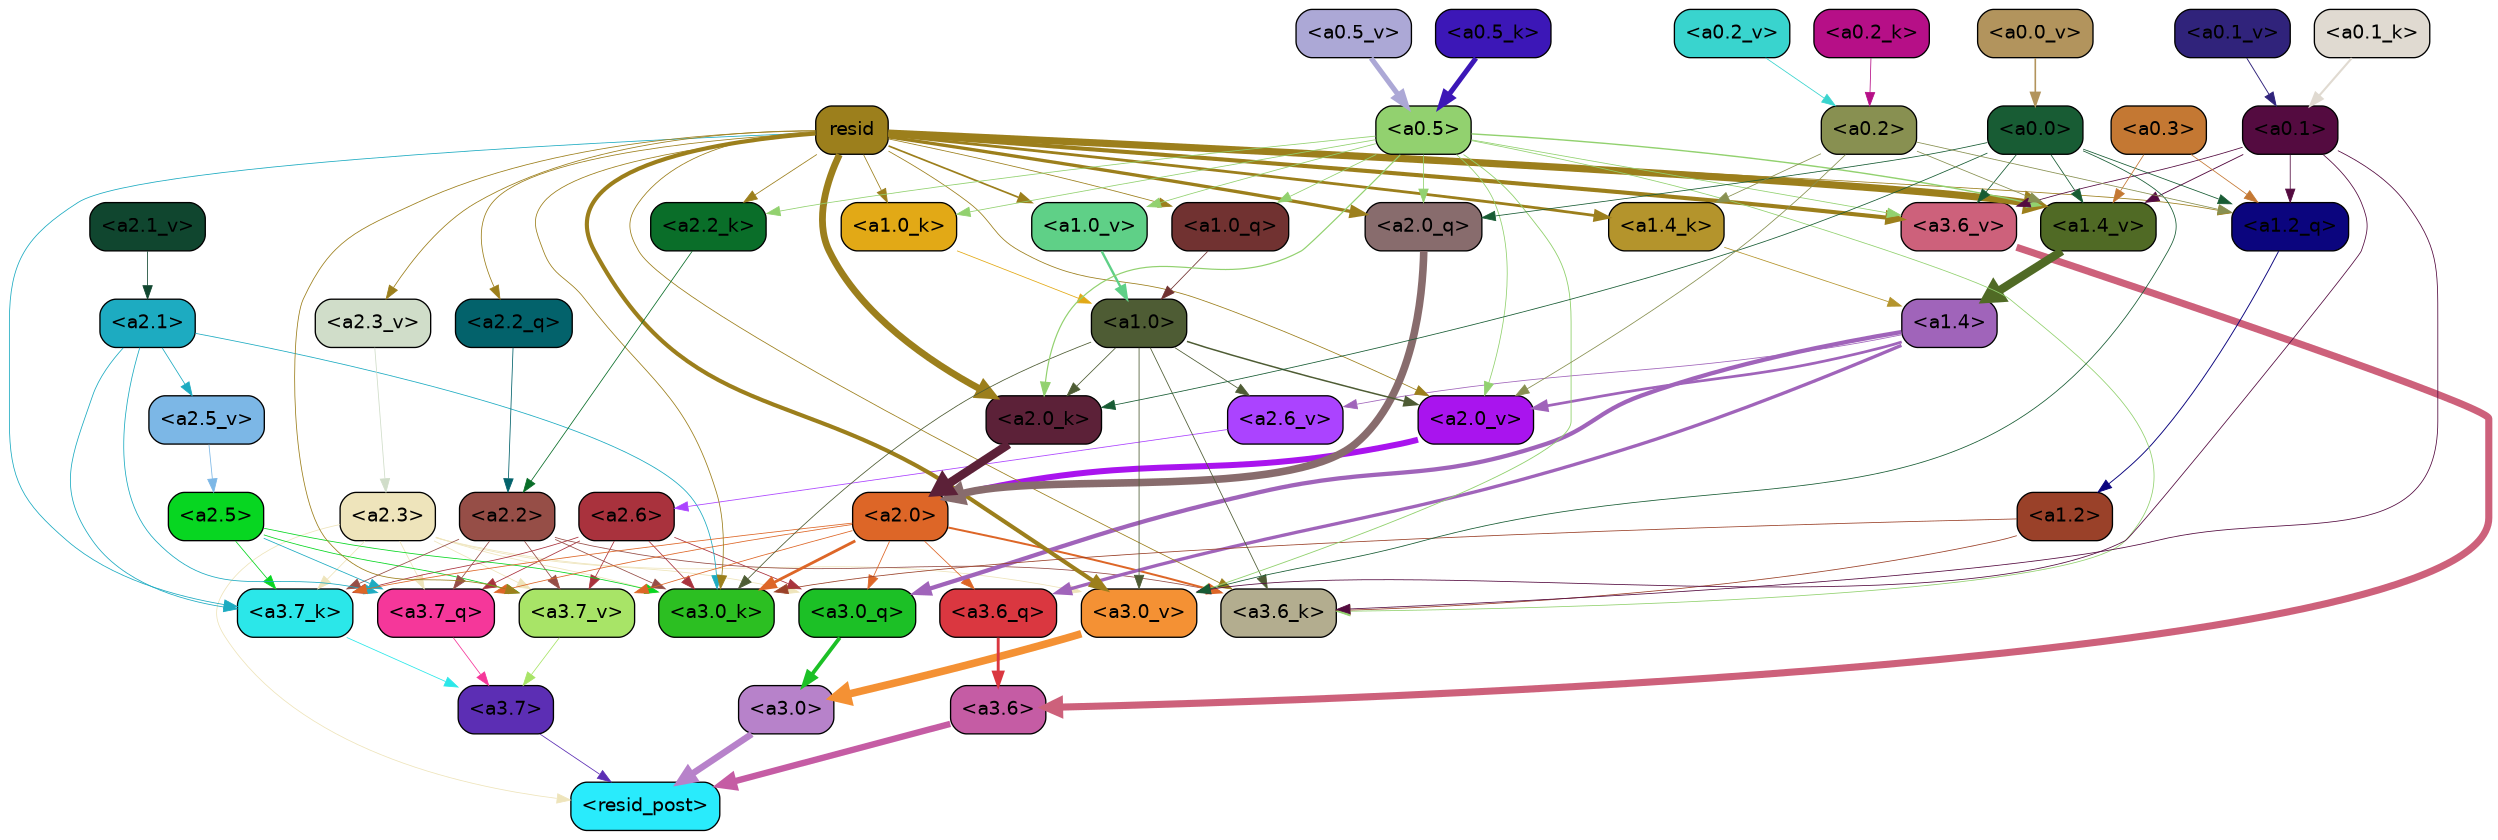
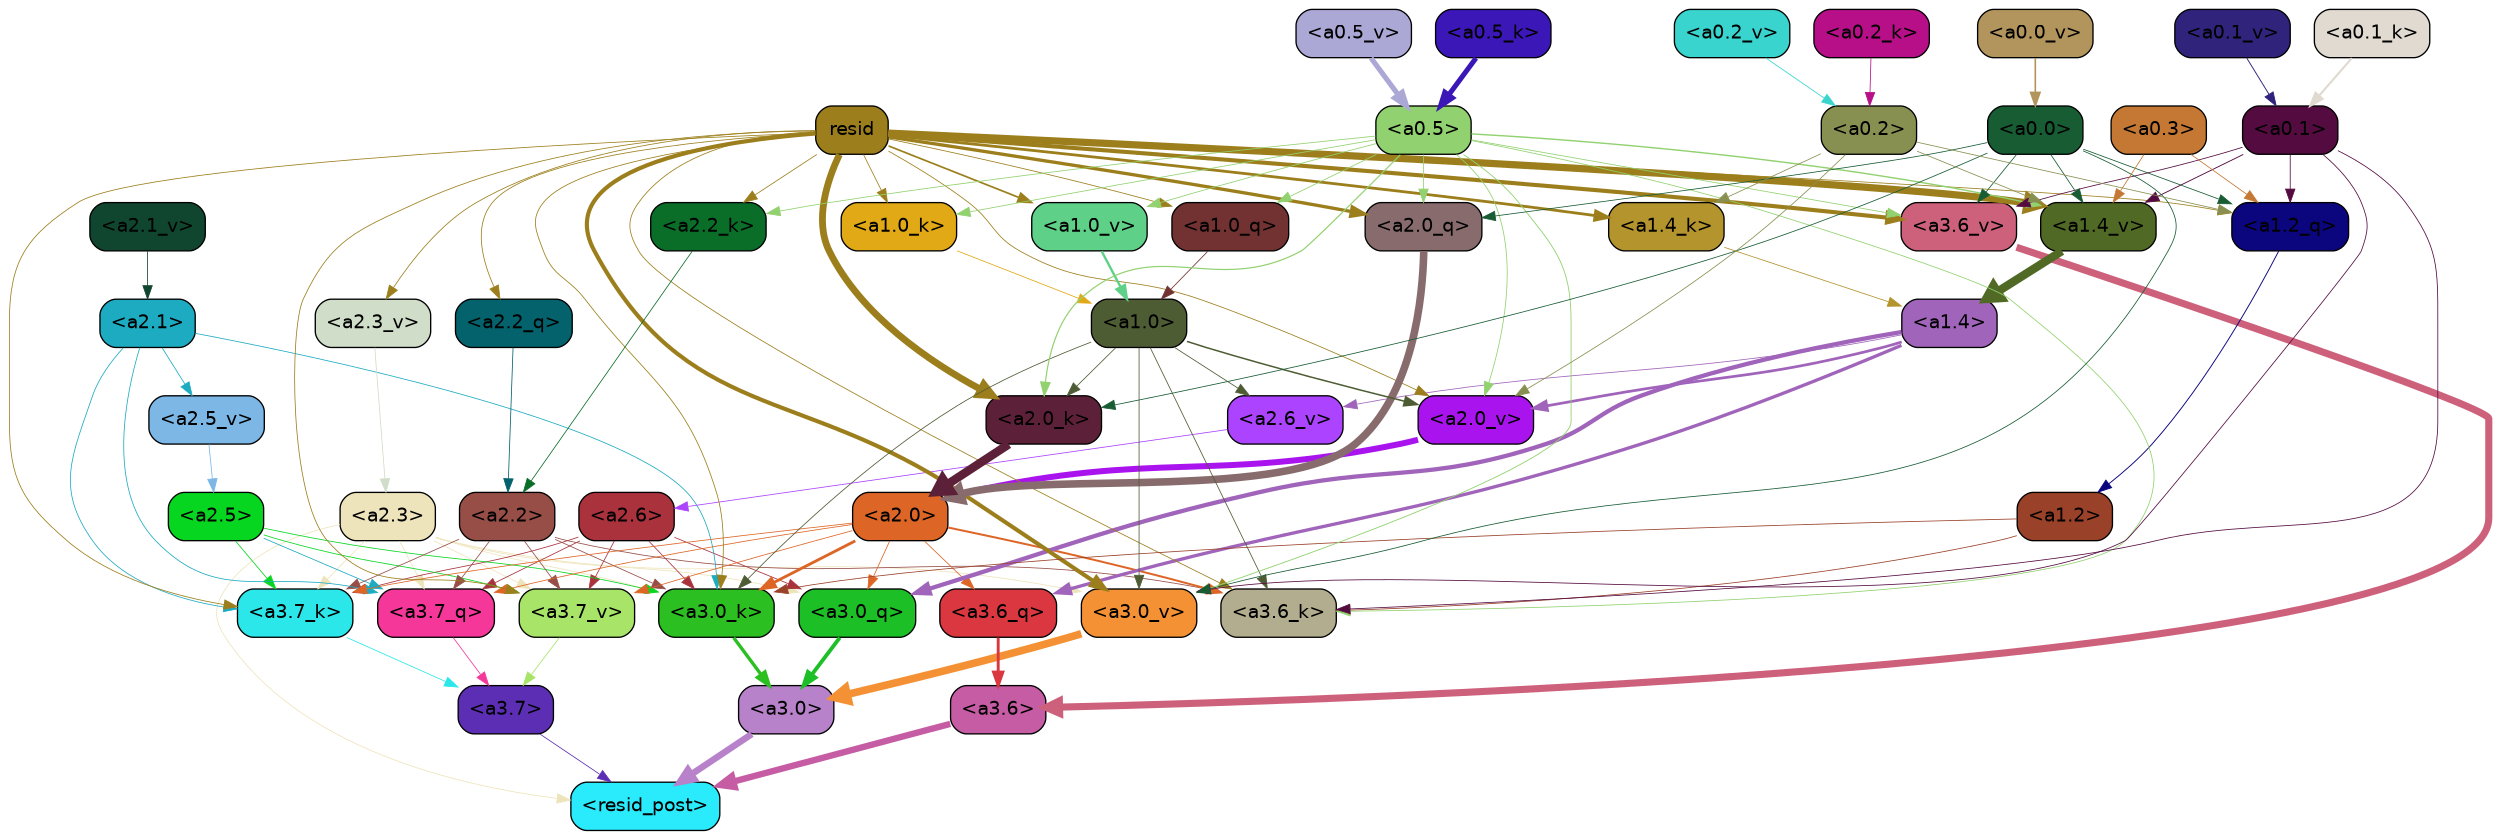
edge "resid" -> "<a3.7_k>": color #1dabc1 -> #9c7f1c
edge "<a3.0_k>" -> "<a3.0>": added
